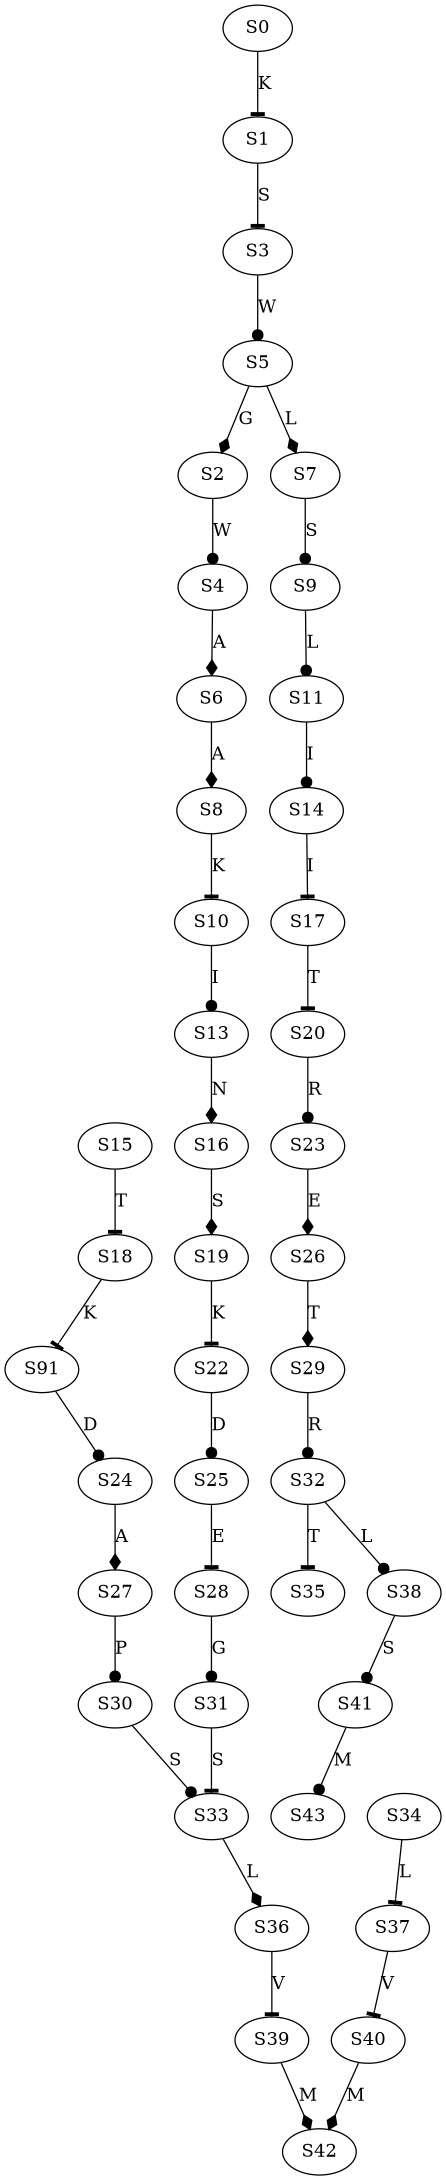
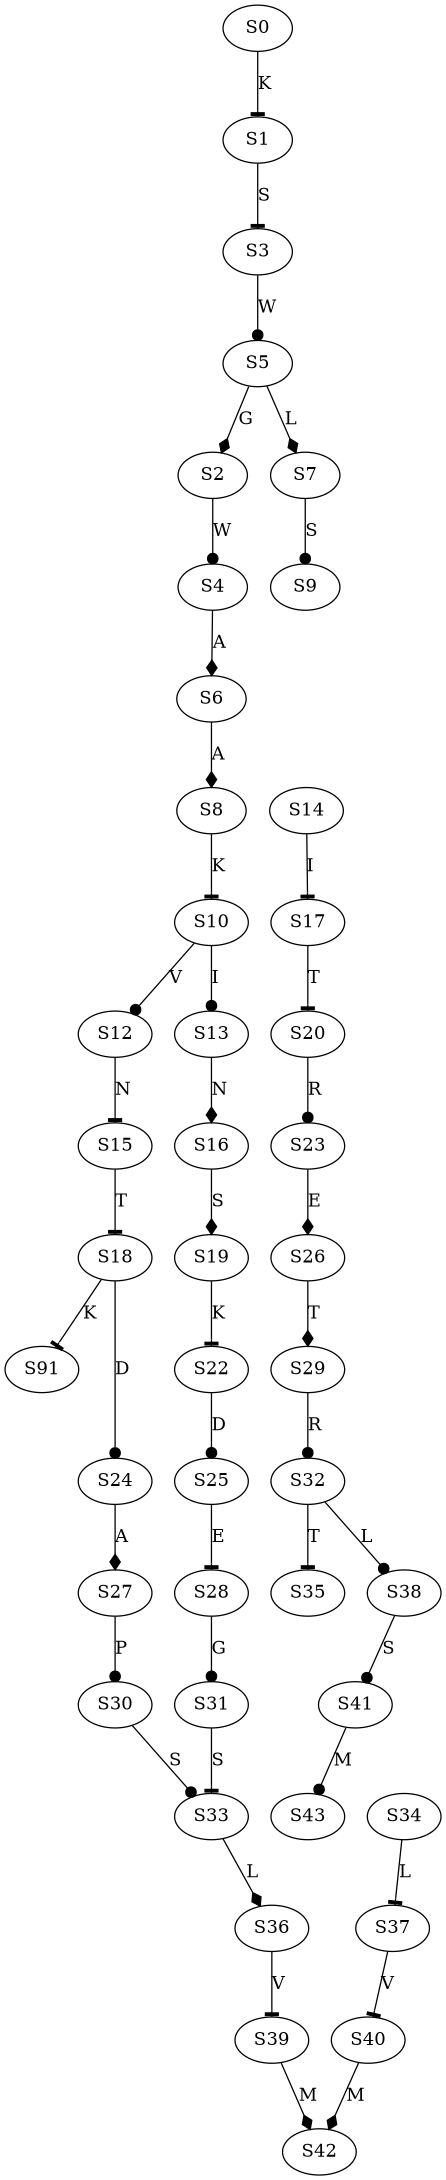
node "S11": removed
node "S12": added
edge "S91" -> "S24": now "S18" -> "S24"
